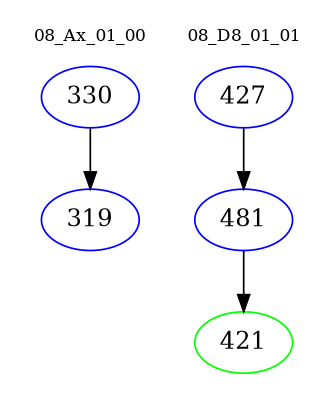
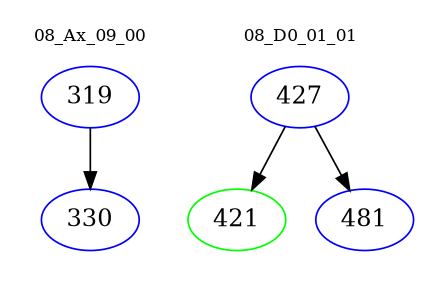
cluster "08_Ax_01_00": label "08_Ax_01_00" -> "08_Ax_09_00"
cluster "08_D8_01_01": label "08_D8_01_01" -> "08_D0_01_01"
edge "330" -> "319": reversed
edge "481" -> "421": now "427" -> "421"
